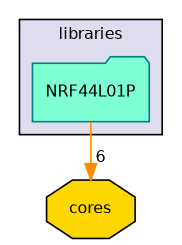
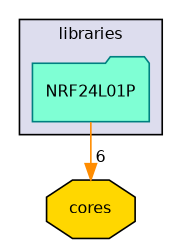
node "NRF44L01P": label "NRF44L01P" -> "NRF24L01P"
